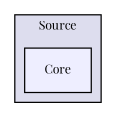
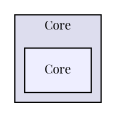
cluster "Source": label "Source" -> "Core"
